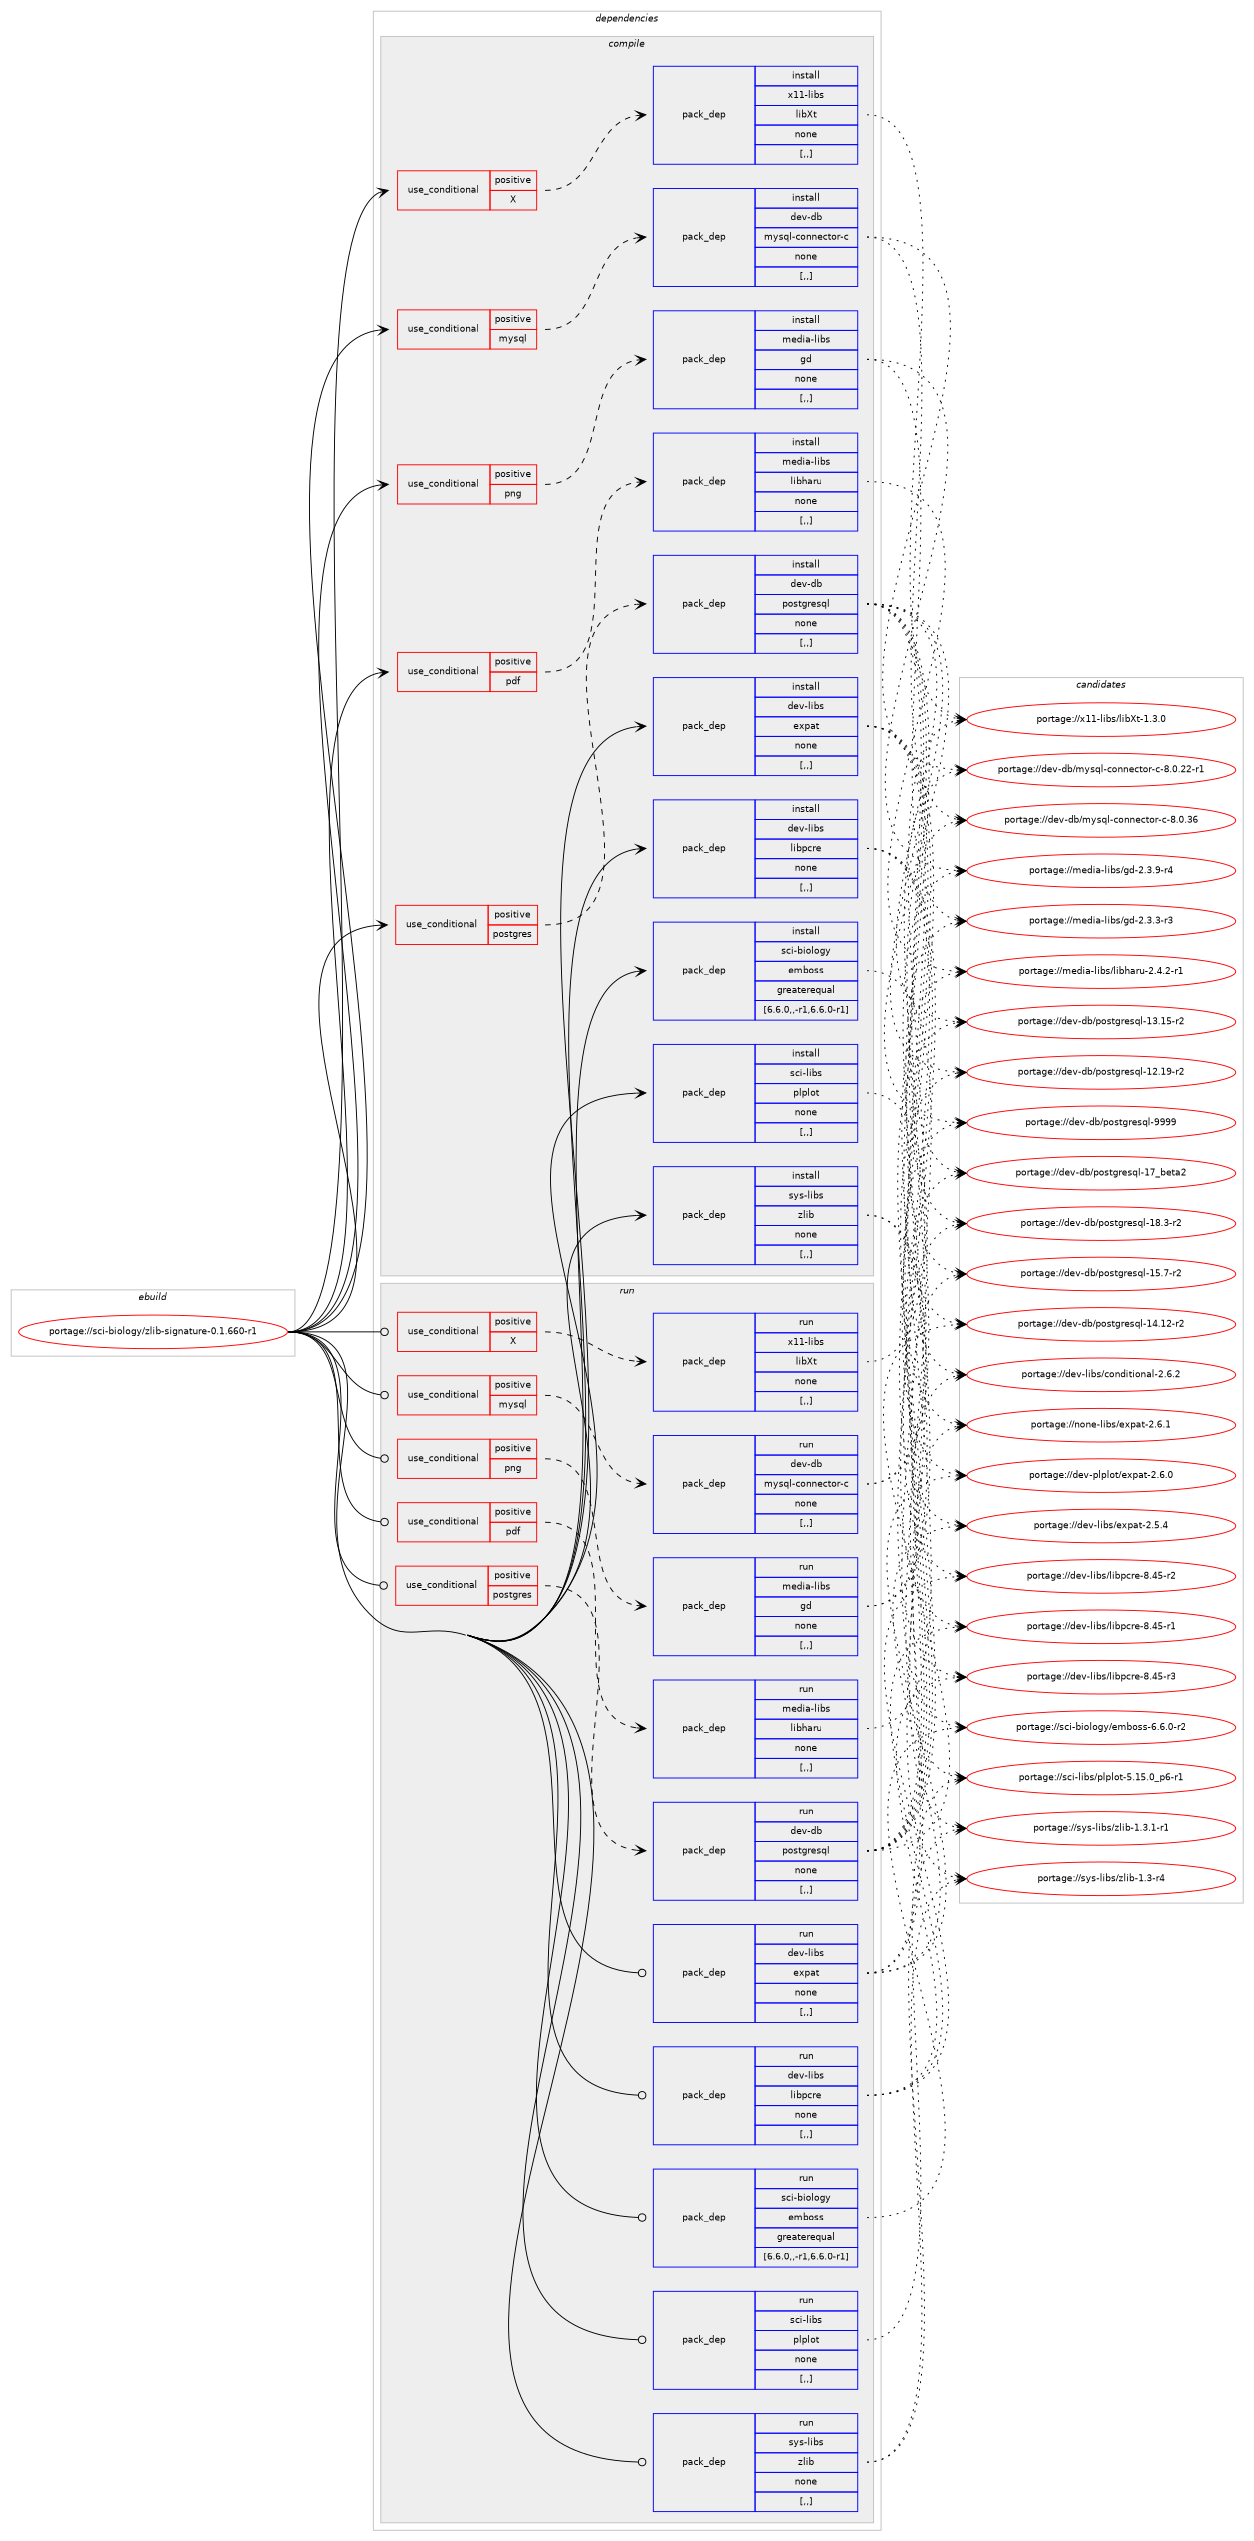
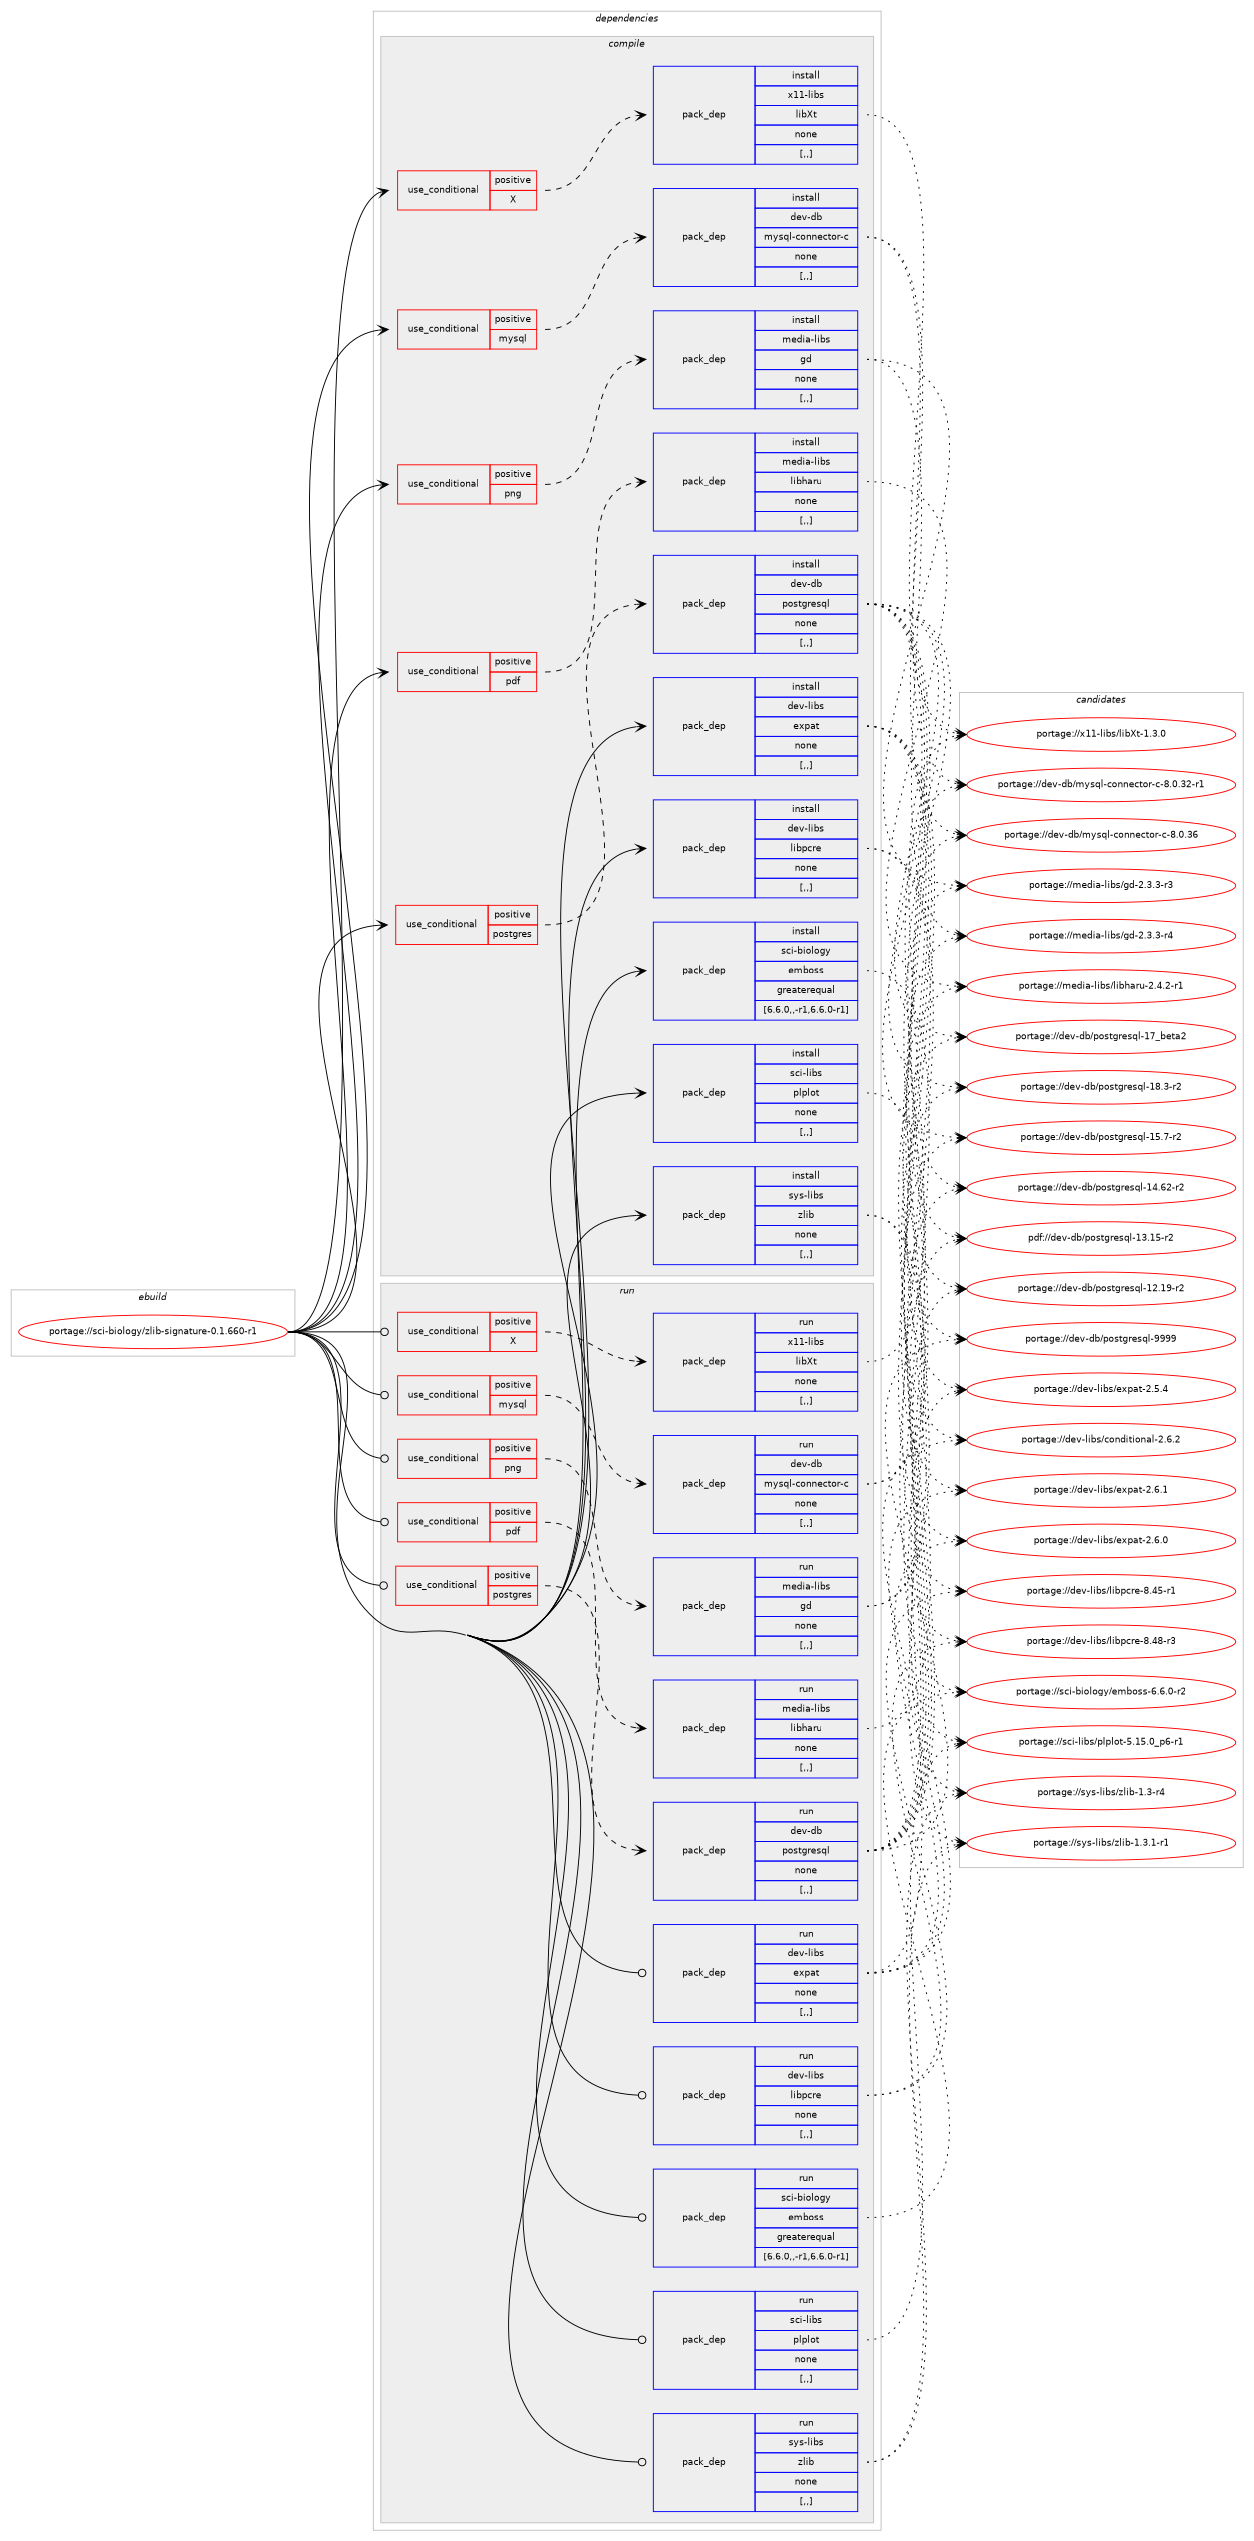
node "portage://dev-db/mysql-connector-c-8.0.22-r1": label "portage://dev-db/mysql-connector-c-8.0.22-r1" -> "portage://dev-db/mysql-connector-c-8.0.32-r1"
node "portage://media-libs/gd-2.3.9-r4": label "portage://media-libs/gd-2.3.9-r4" -> "portage://media-libs/gd-2.3.3-r4"
node "portage://dev-db/postgresql-13.15-r2": label "portage://dev-db/postgresql-13.15-r2" -> "pdf://dev-db/postgresql-13.15-r2"
node "portage://dev-db/postgresql-14.12-r2": label "portage://dev-db/postgresql-14.12-r2" -> "portage://dev-db/postgresql-14.62-r2"
node "portage://none-libs/expat-2.6.1": label "portage://none-libs/expat-2.6.1" -> "portage://dev-libs/expat-2.6.1"
node "portage://dev-plplot/expat-2.6.0": label "portage://dev-plplot/expat-2.6.0" -> "portage://dev-libs/expat-2.6.0"
node "portage://dev-libs/libpcre-8.45-r2": removed
node "portage://dev-libs/libpcre-8.45-r3": label "portage://dev-libs/libpcre-8.45-r3" -> "portage://dev-libs/libpcre-8.48-r3"
